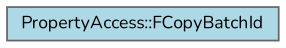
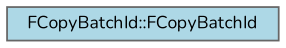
node "PropertyAccess::FCopyBatchId": label "PropertyAccess::FCopyBatchId" -> "FCopyBatchId::FCopyBatchId"
